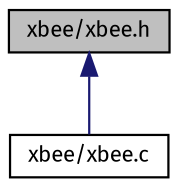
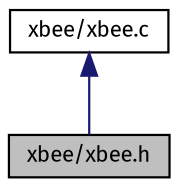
edge "xbee/xbee.c" -> "xbee/xbee.h": reversed
